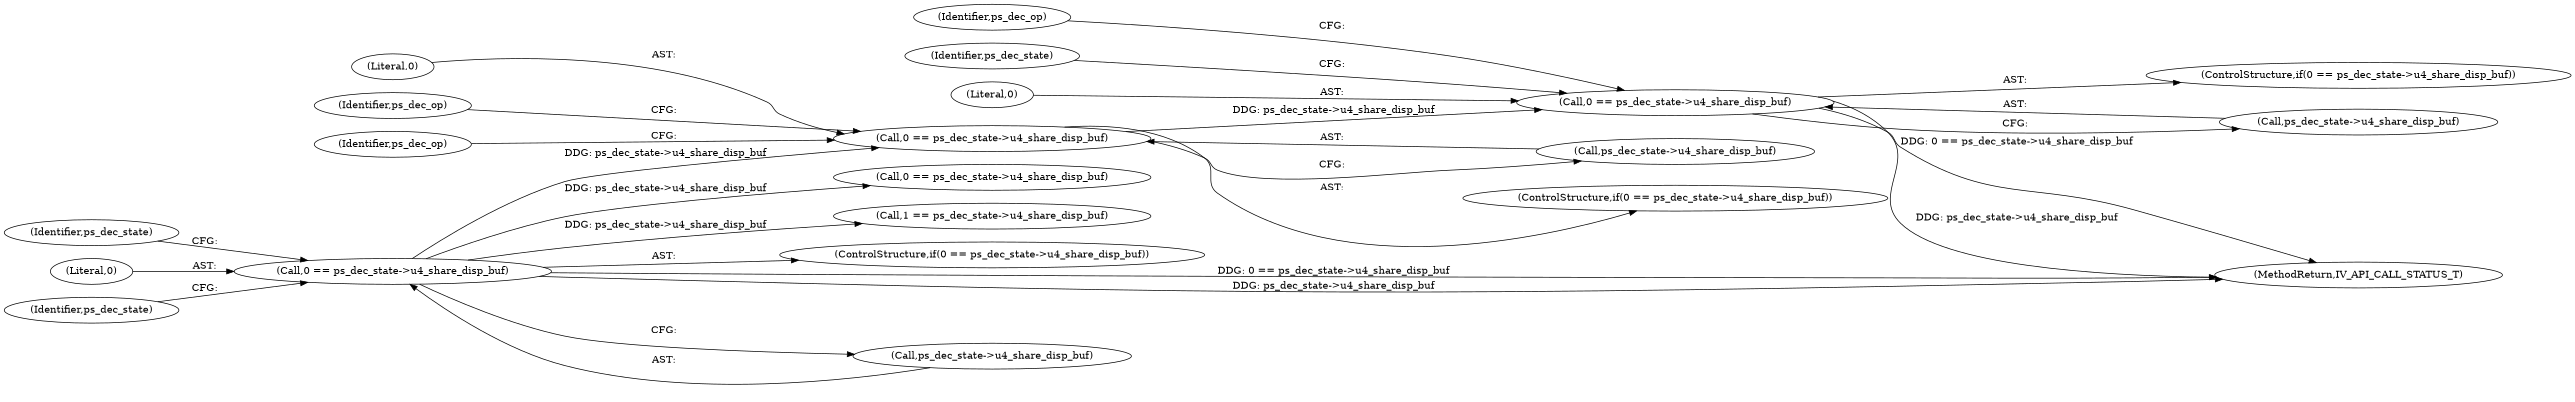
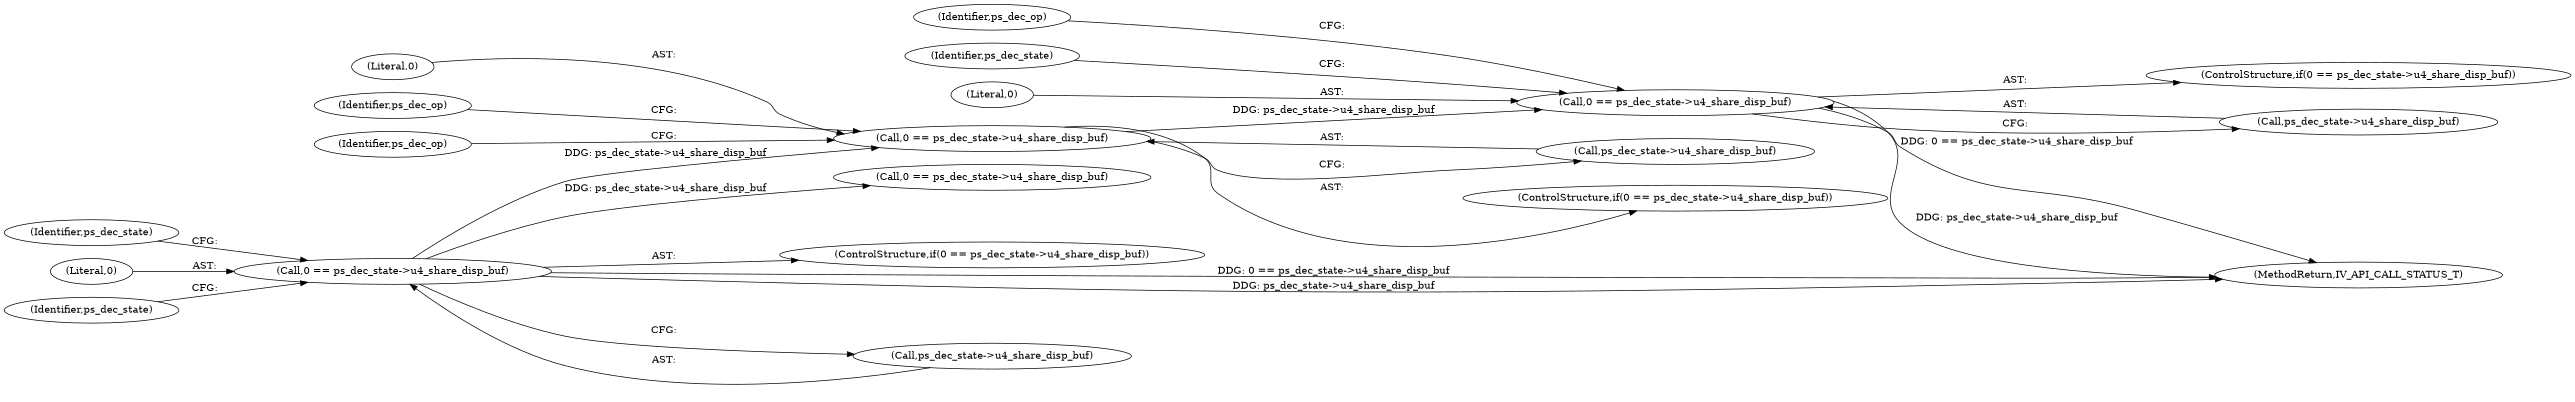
node "(Call,1 == ps_dec_state->u4_share_disp_buf)": removed
